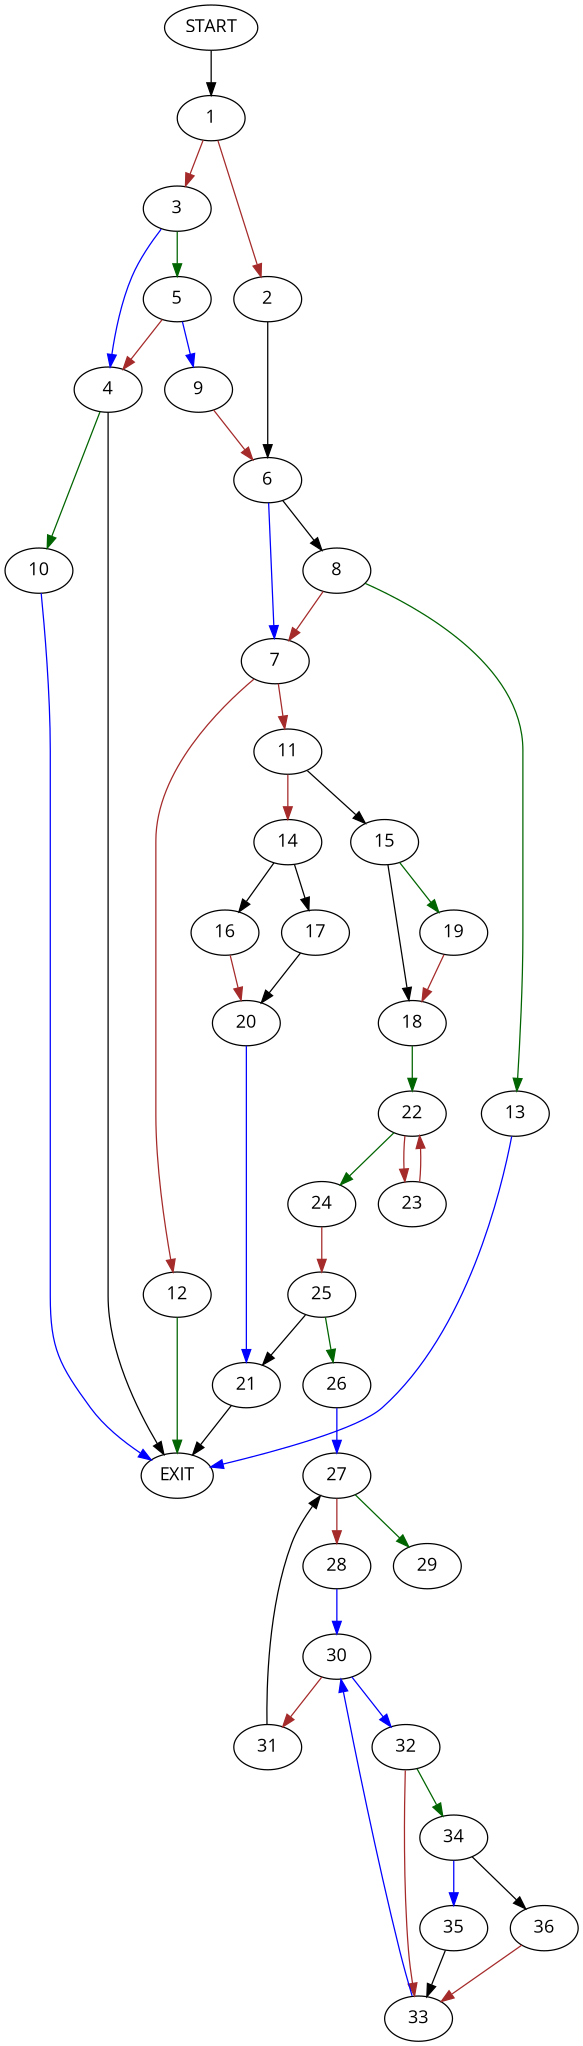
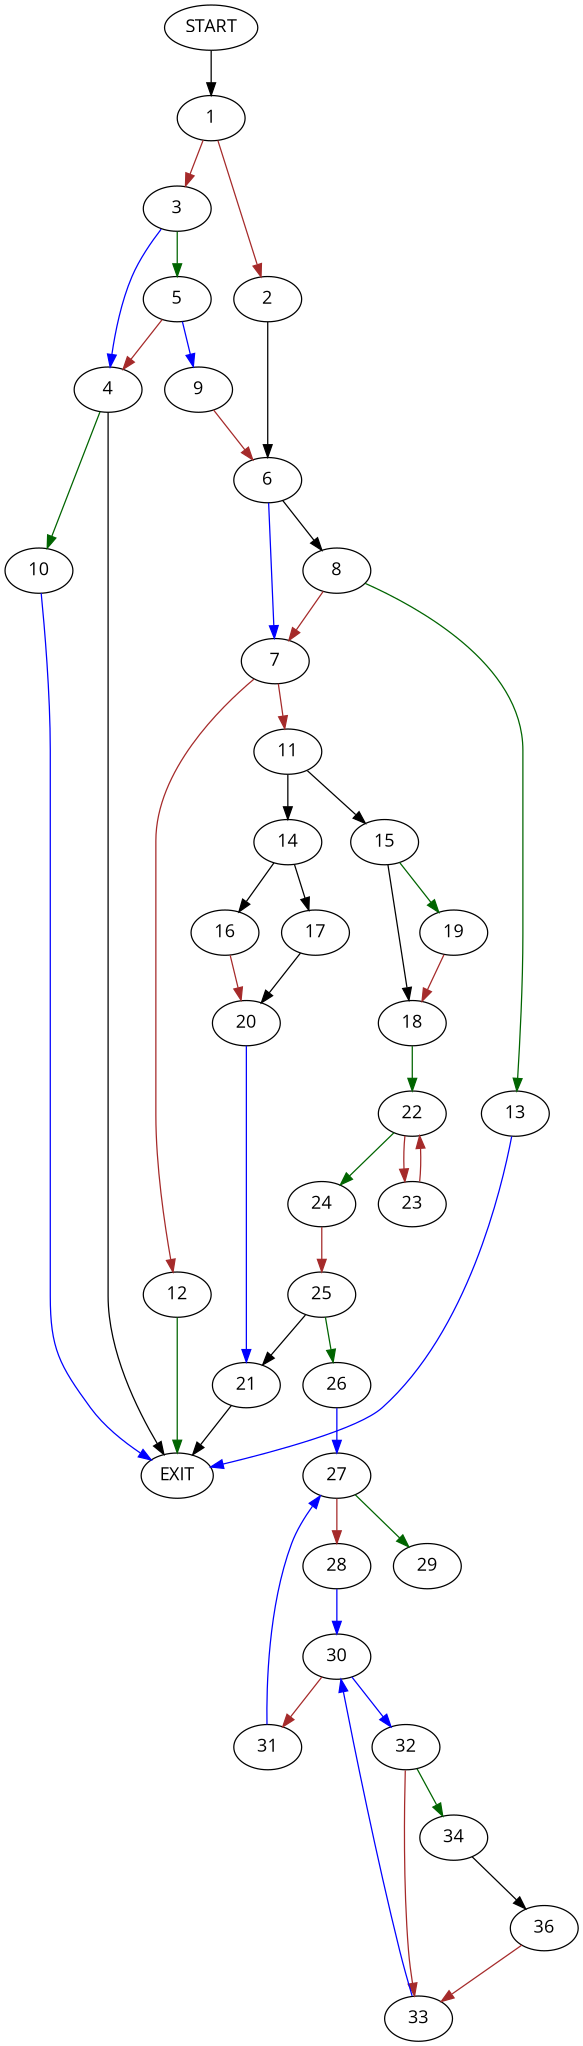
edge "11" -> "14": color brown -> black
edge "31" -> "27": color black -> blue
node "35": removed
